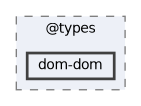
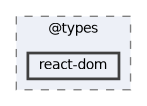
node "dom-dom": label "dom-dom" -> "react-dom"
